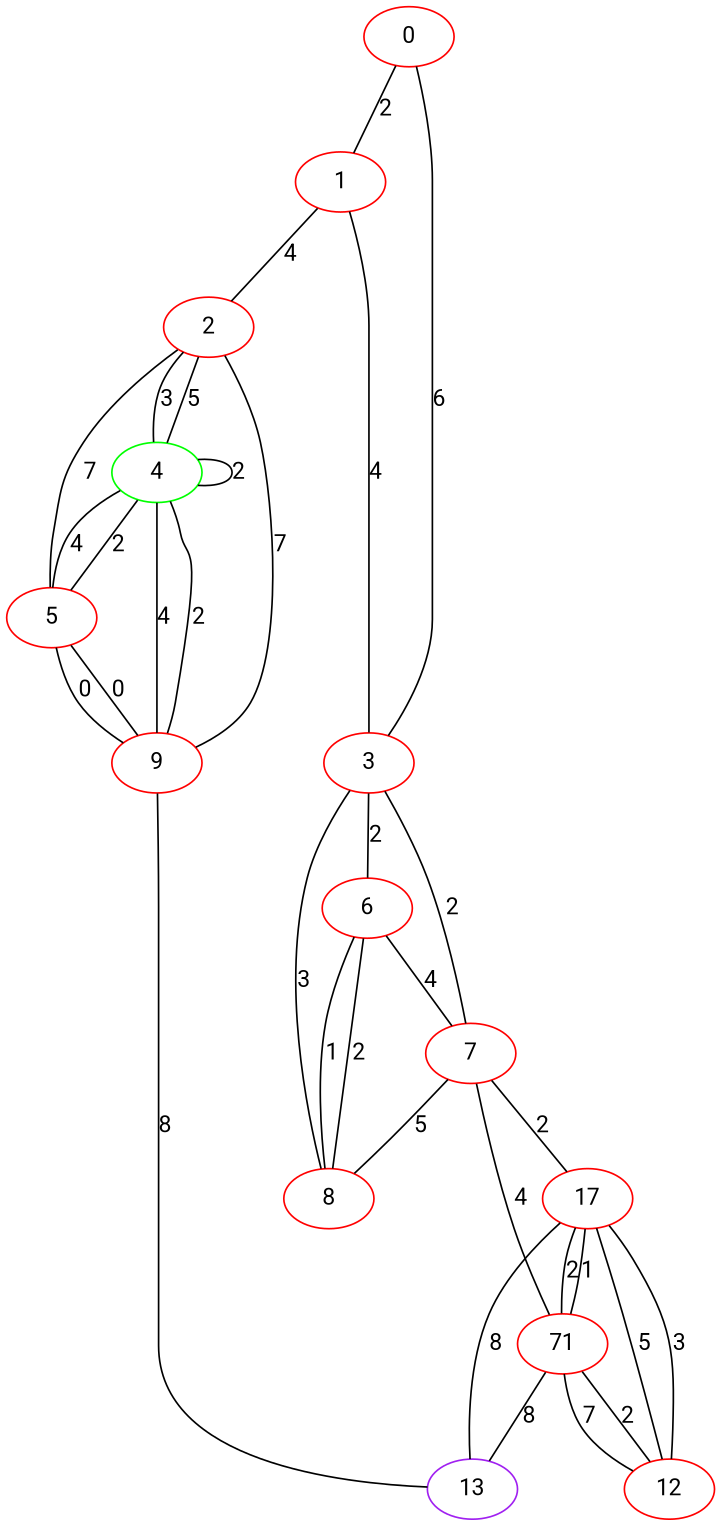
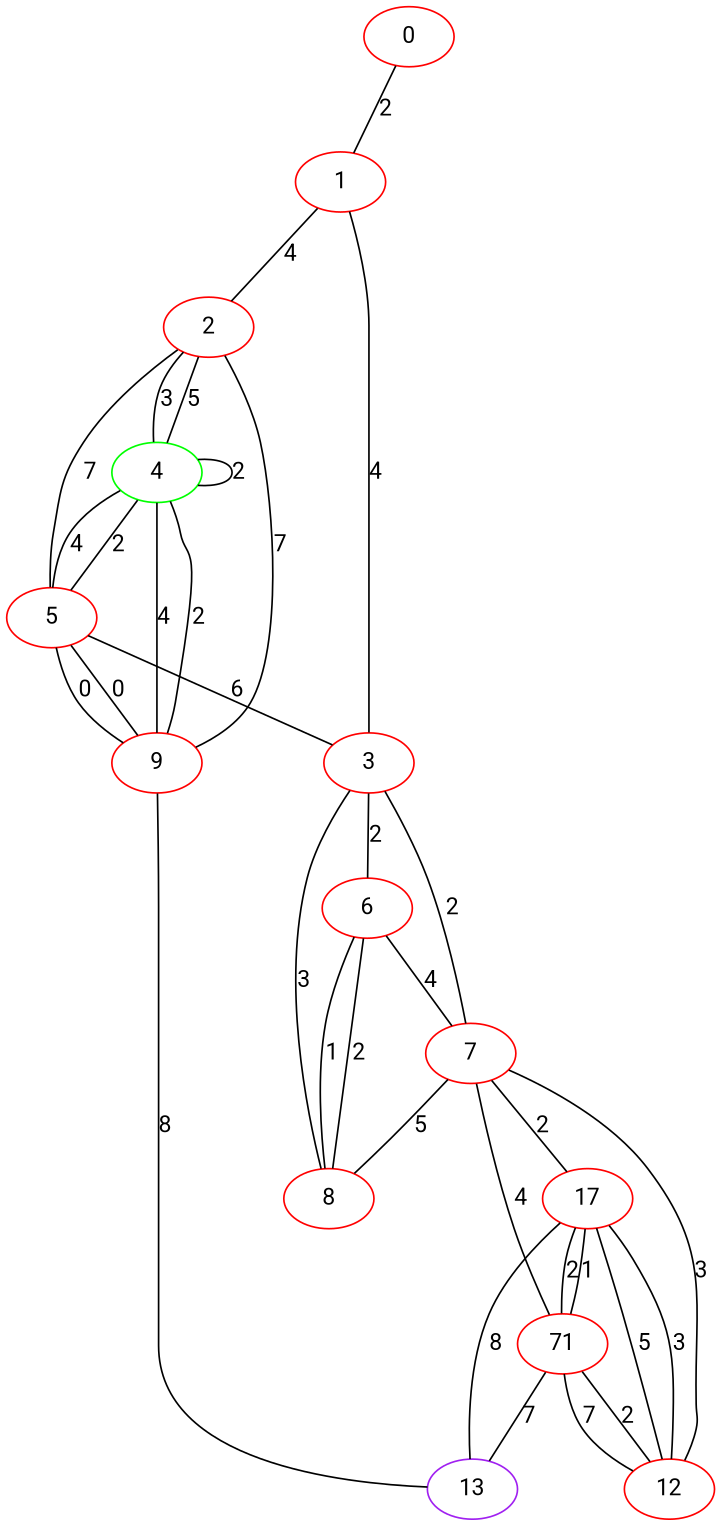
edge "0" -- "3": now "5" -- "3"
edge "7" -- "12": added, label "3"
edge "71" -- "13": label "8" -> "7"
